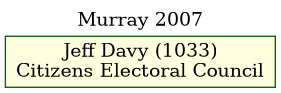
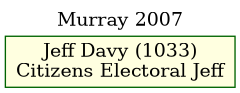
node "Jeff Davy (1033) Citizens Electoral Council": label "Jeff Davy (1033) Citizens Electoral Council" -> "Jeff Davy (1033) Citizens Electoral Jeff"
